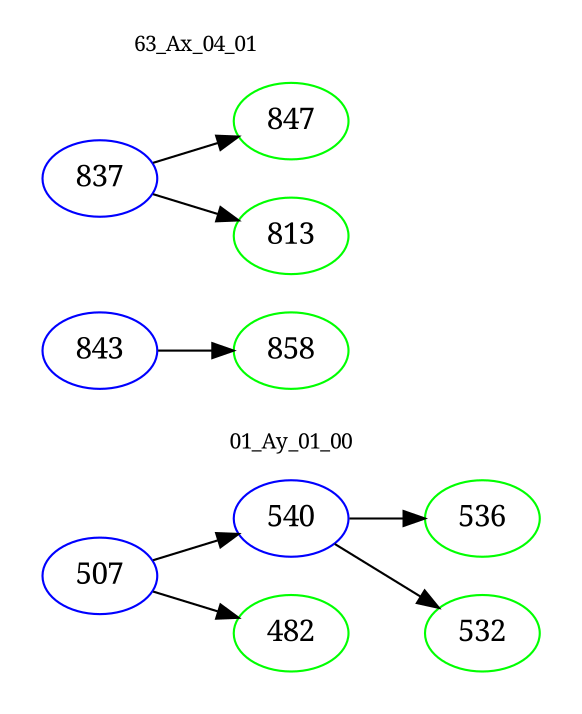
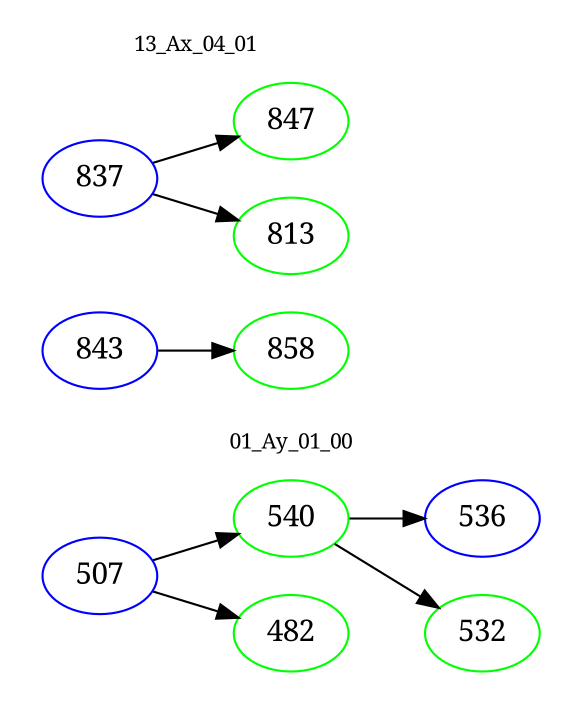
cluster "63_Ax_04_01": label "63_Ax_04_01" -> "13_Ax_04_01"
node "540": color blue -> green
node "536": color green -> blue
